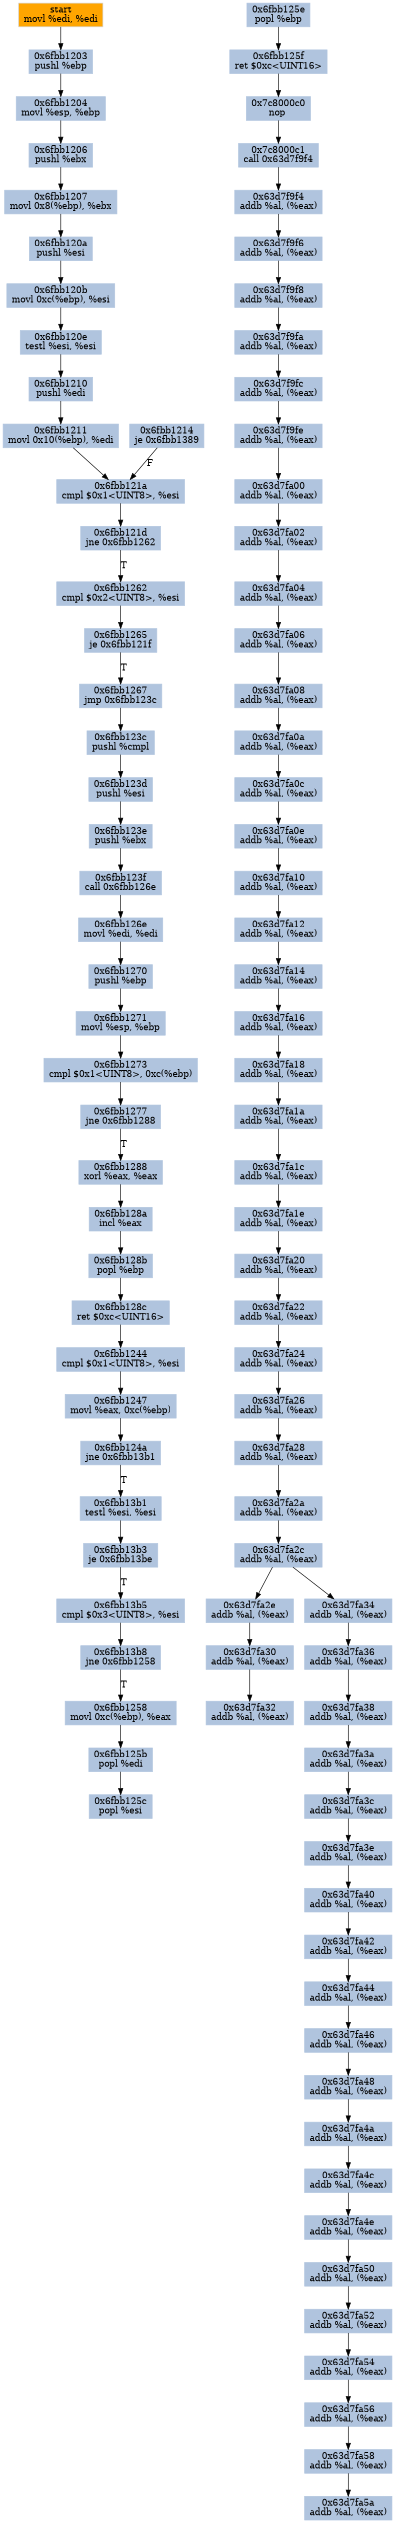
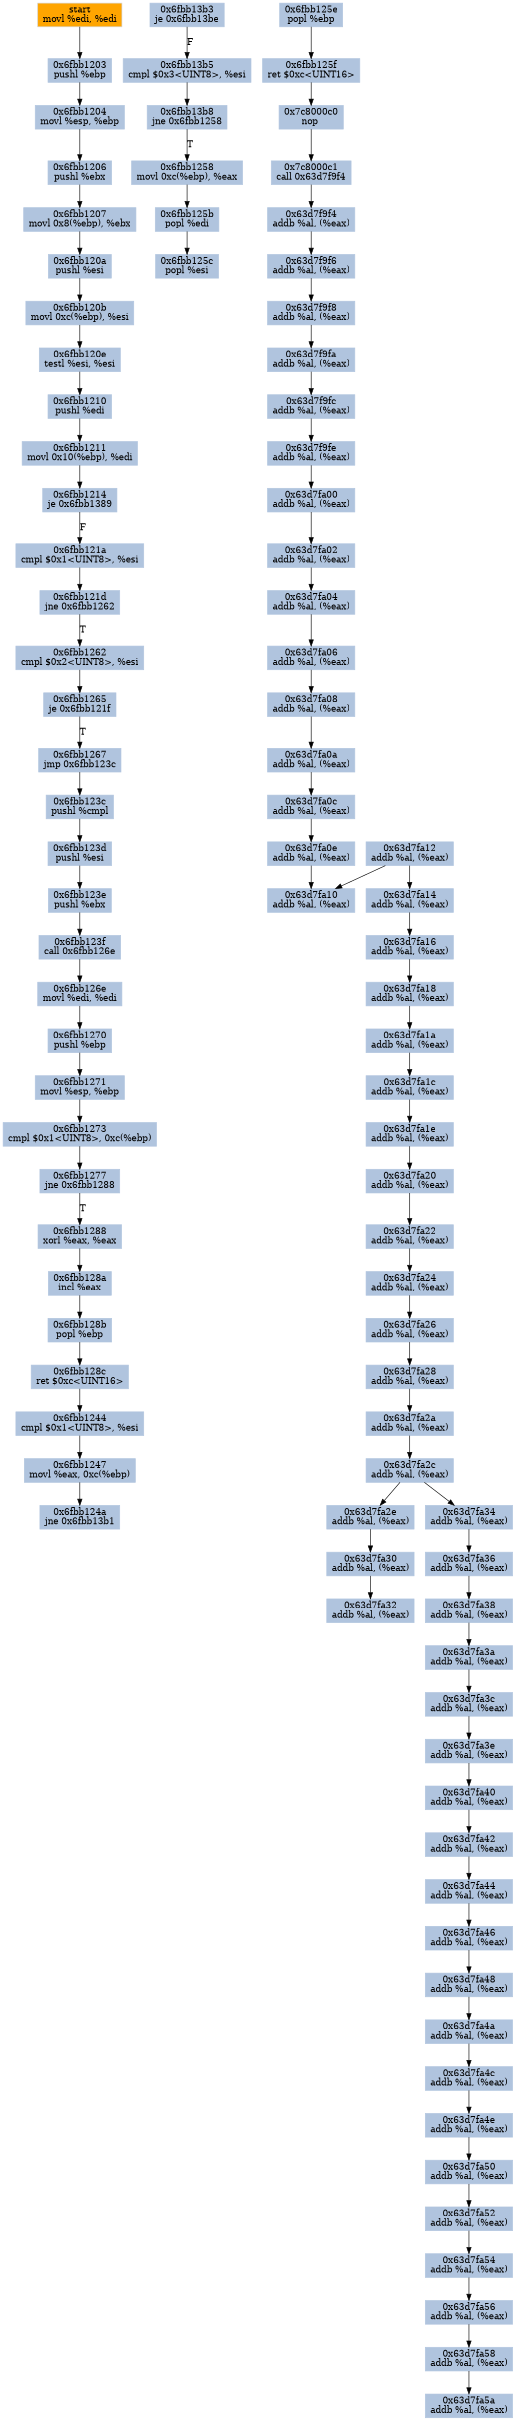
edge "0x6fbb1211 movl 0x10(%ebp), %edi" -> "0x6fbb121a cmpl $0x1<UINT8>, %esi": now "0x6fbb1211 movl 0x10(%ebp), %edi" -> "0x6fbb1214 je 0x6fbb1389"
edge "0x63d7fa10 addb %al, (%eax)" -> "0x63d7fa12 addb %al, (%eax)": reversed
node "0x6fbb13b1 testl %esi, %esi": removed
edge "0x6fbb13b3 je 0x6fbb13be" -> "0x6fbb13b5 cmpl $0x3<UINT8>, %esi": label "T" -> "F"
